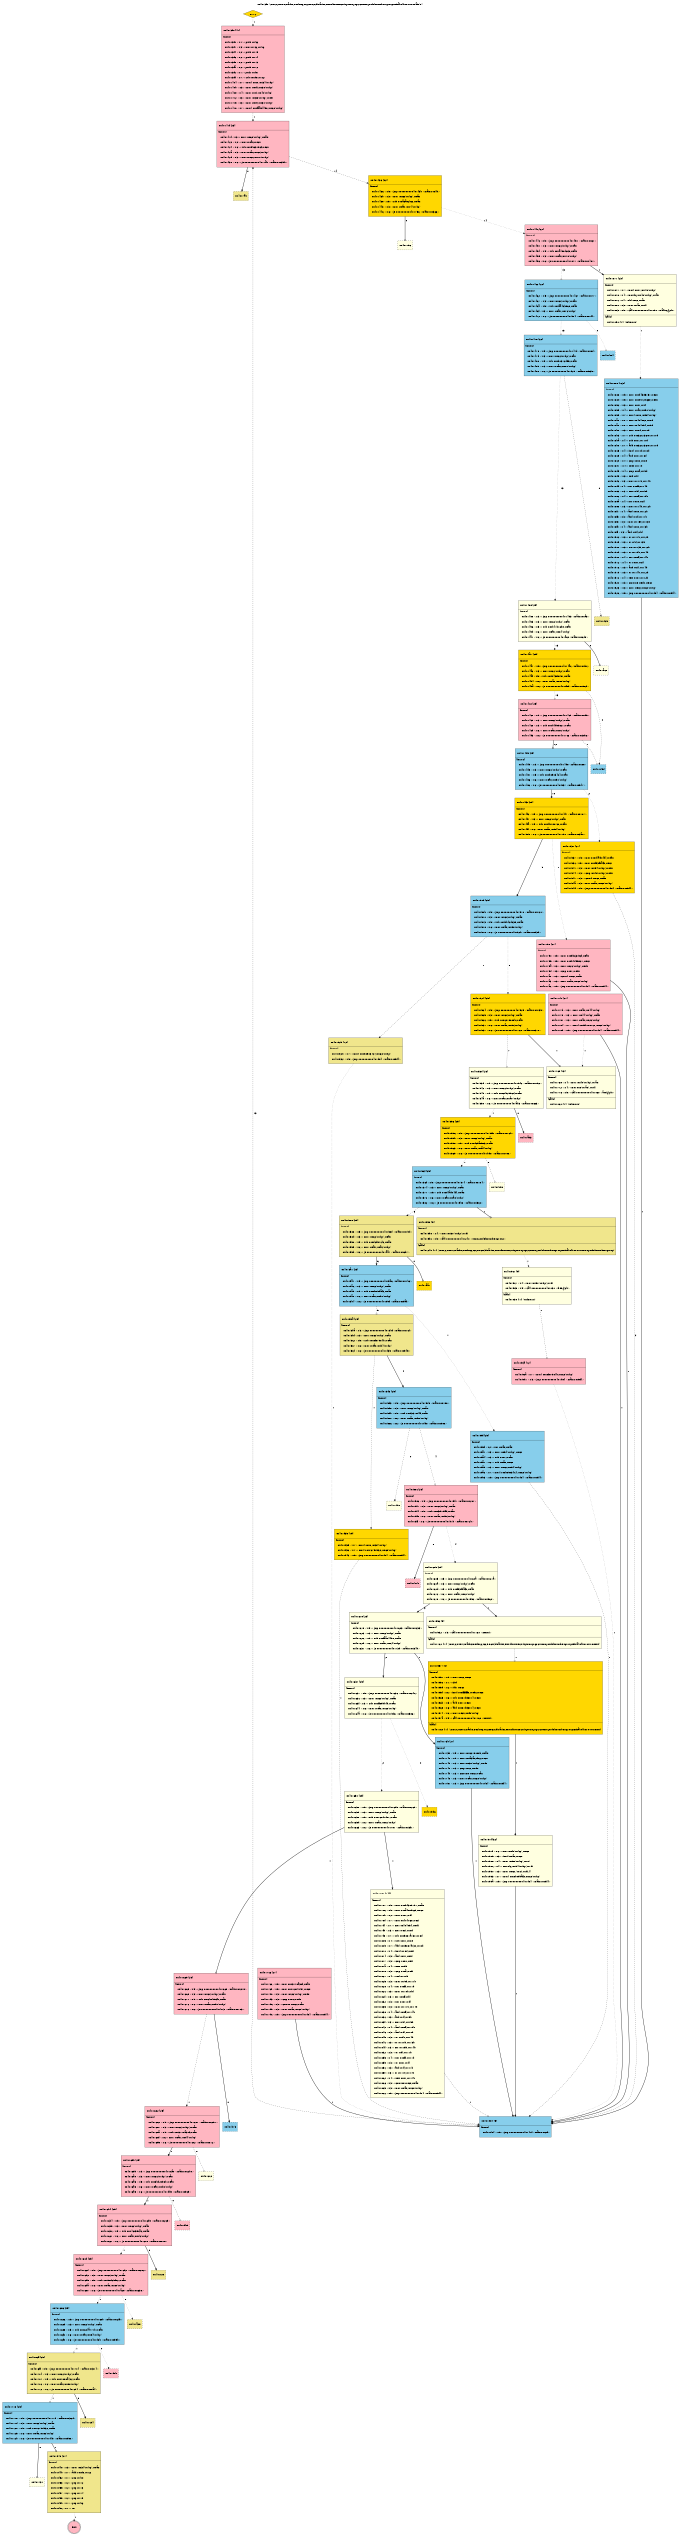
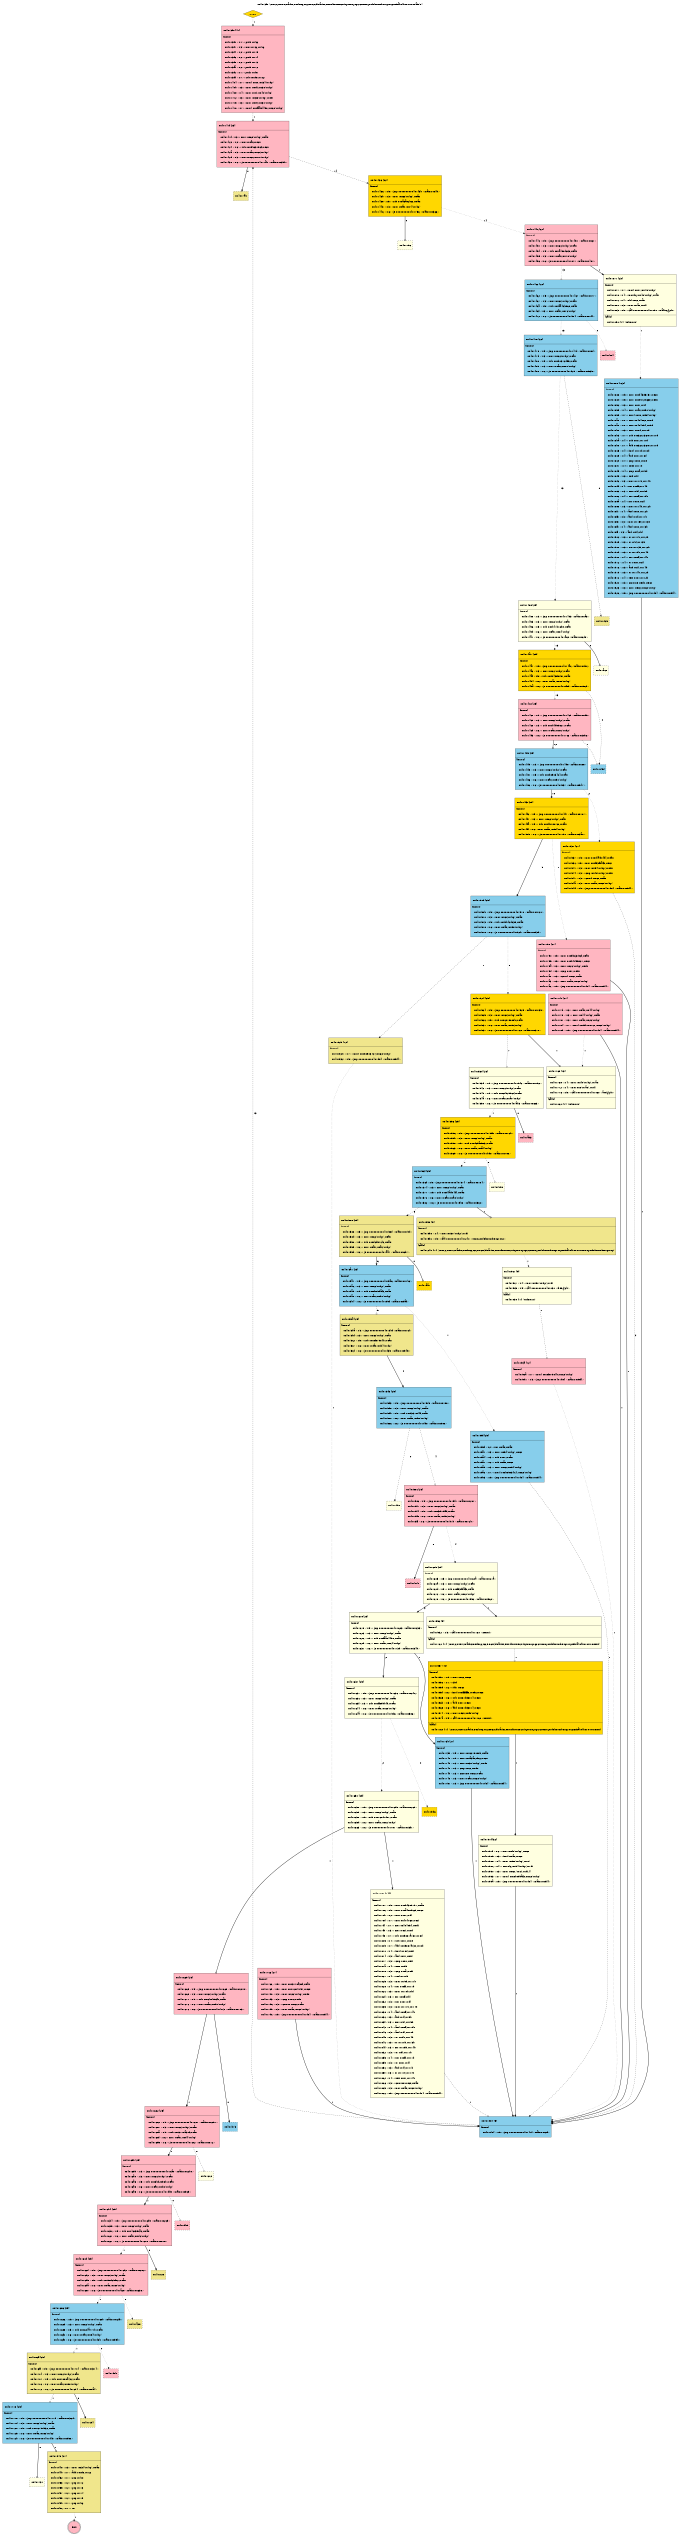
node "Entry": label "Entry" -> "Users"
node "0x401be4": fillcolor skyblue -> lightpink
node "0x401d35 [19]": removed
edge "0x401669 [25]" -> "0x401682 [25]": style dashed -> bold
